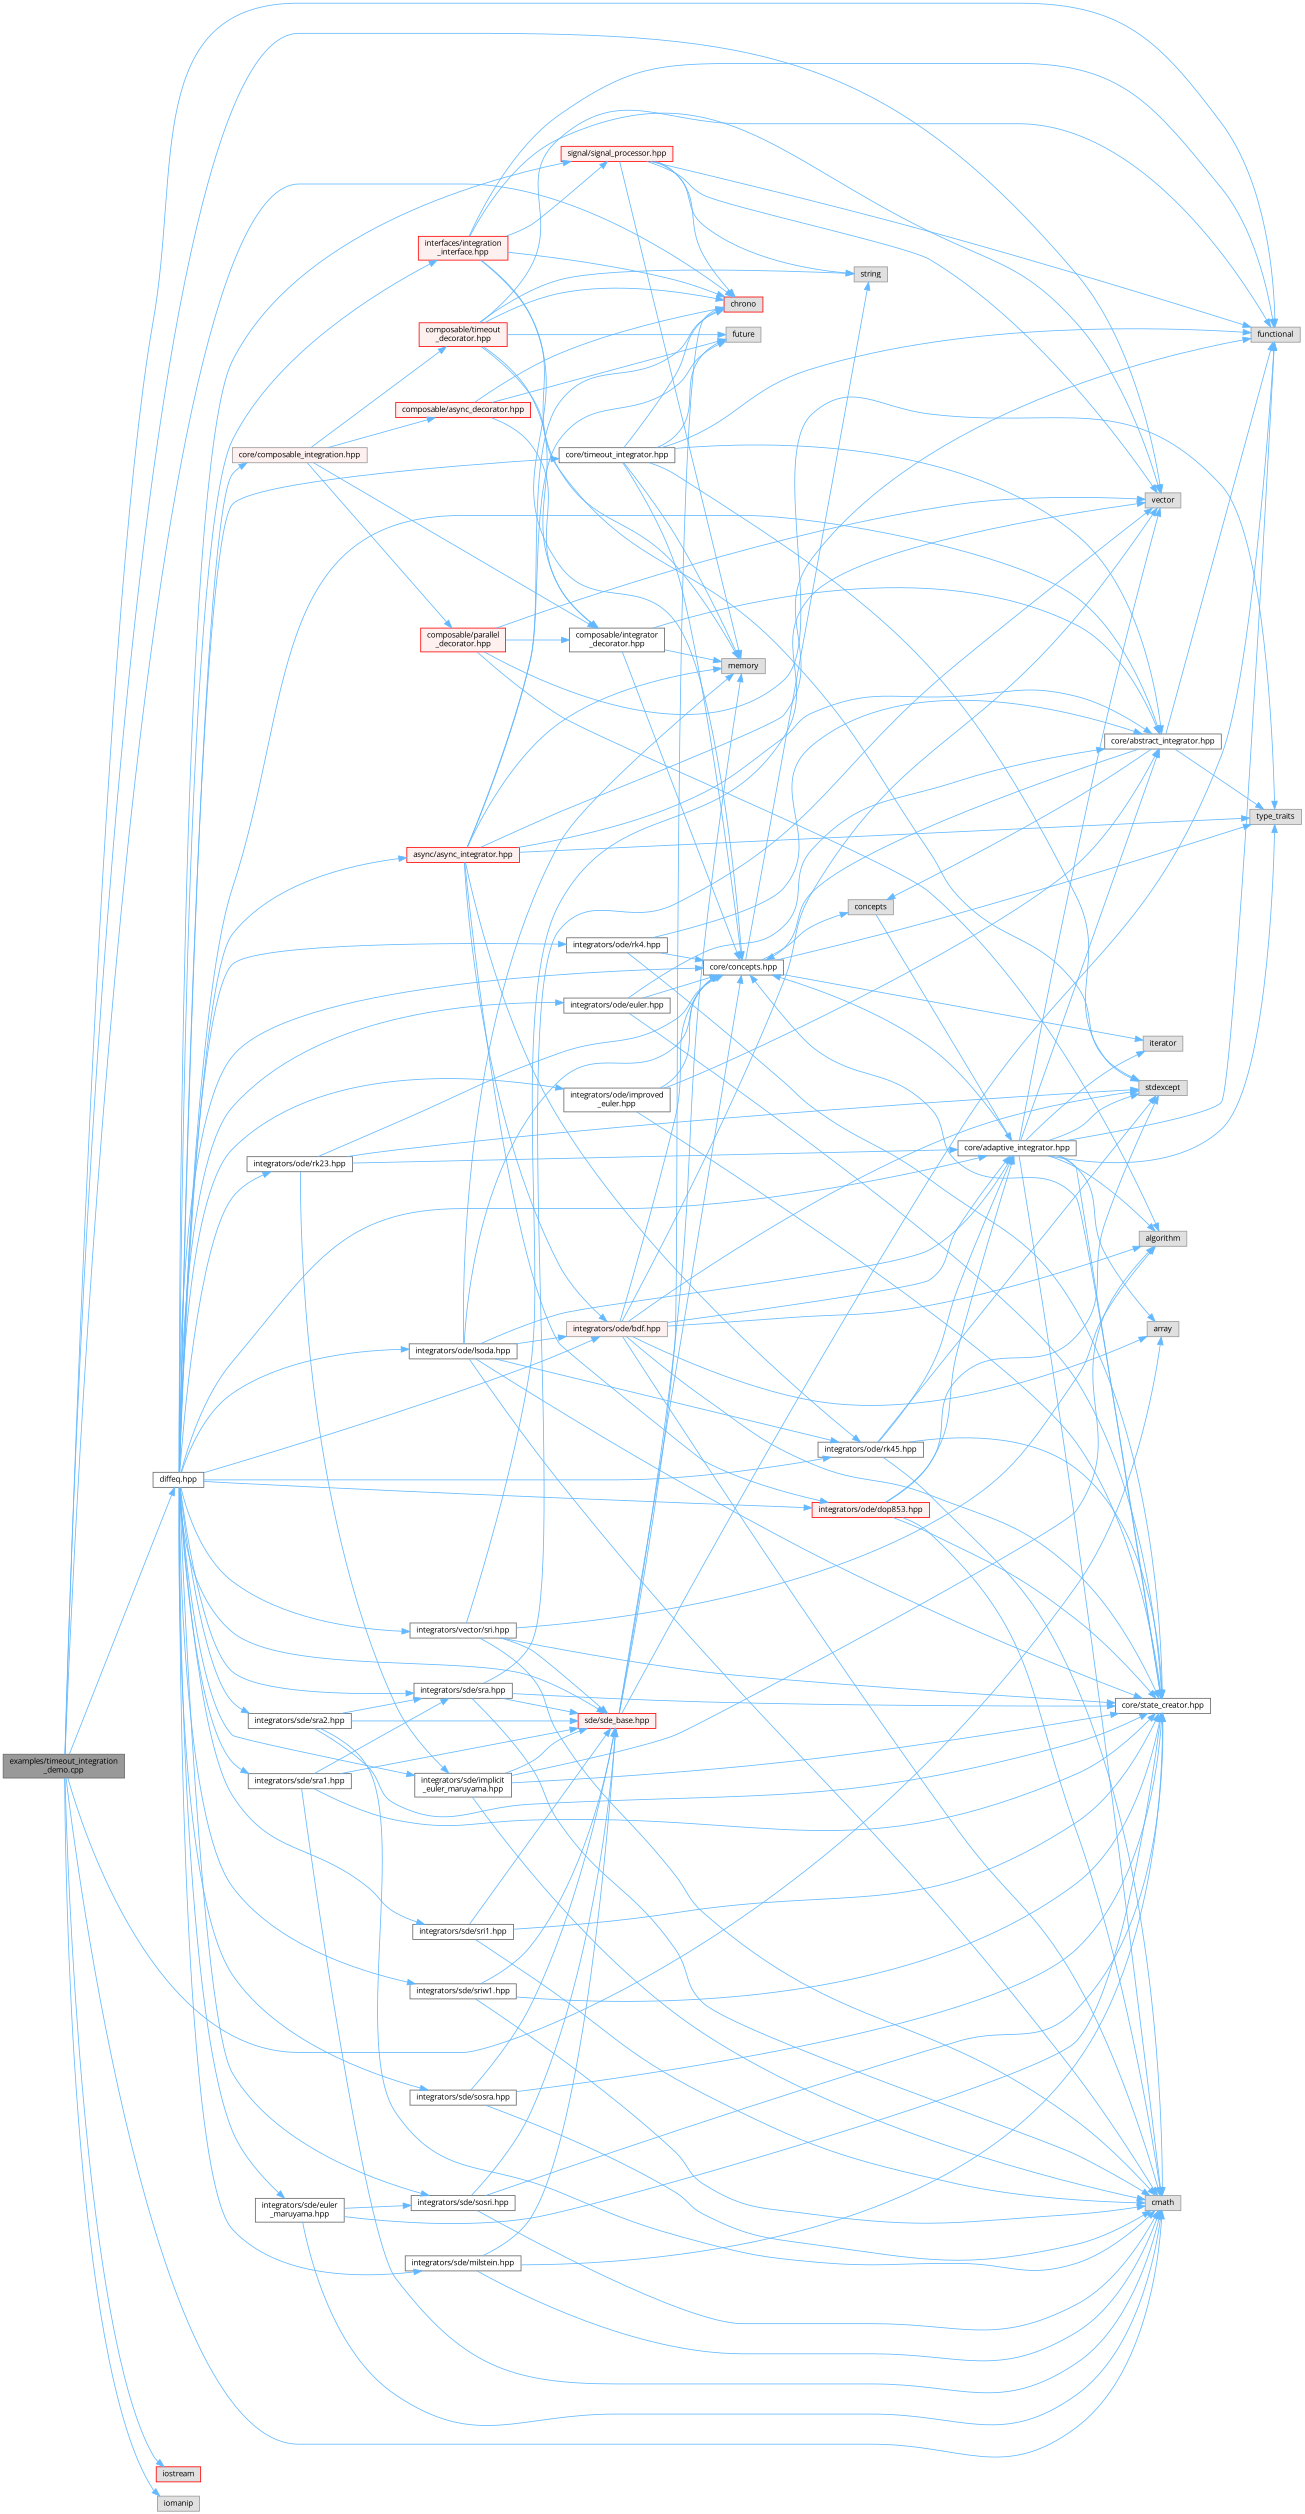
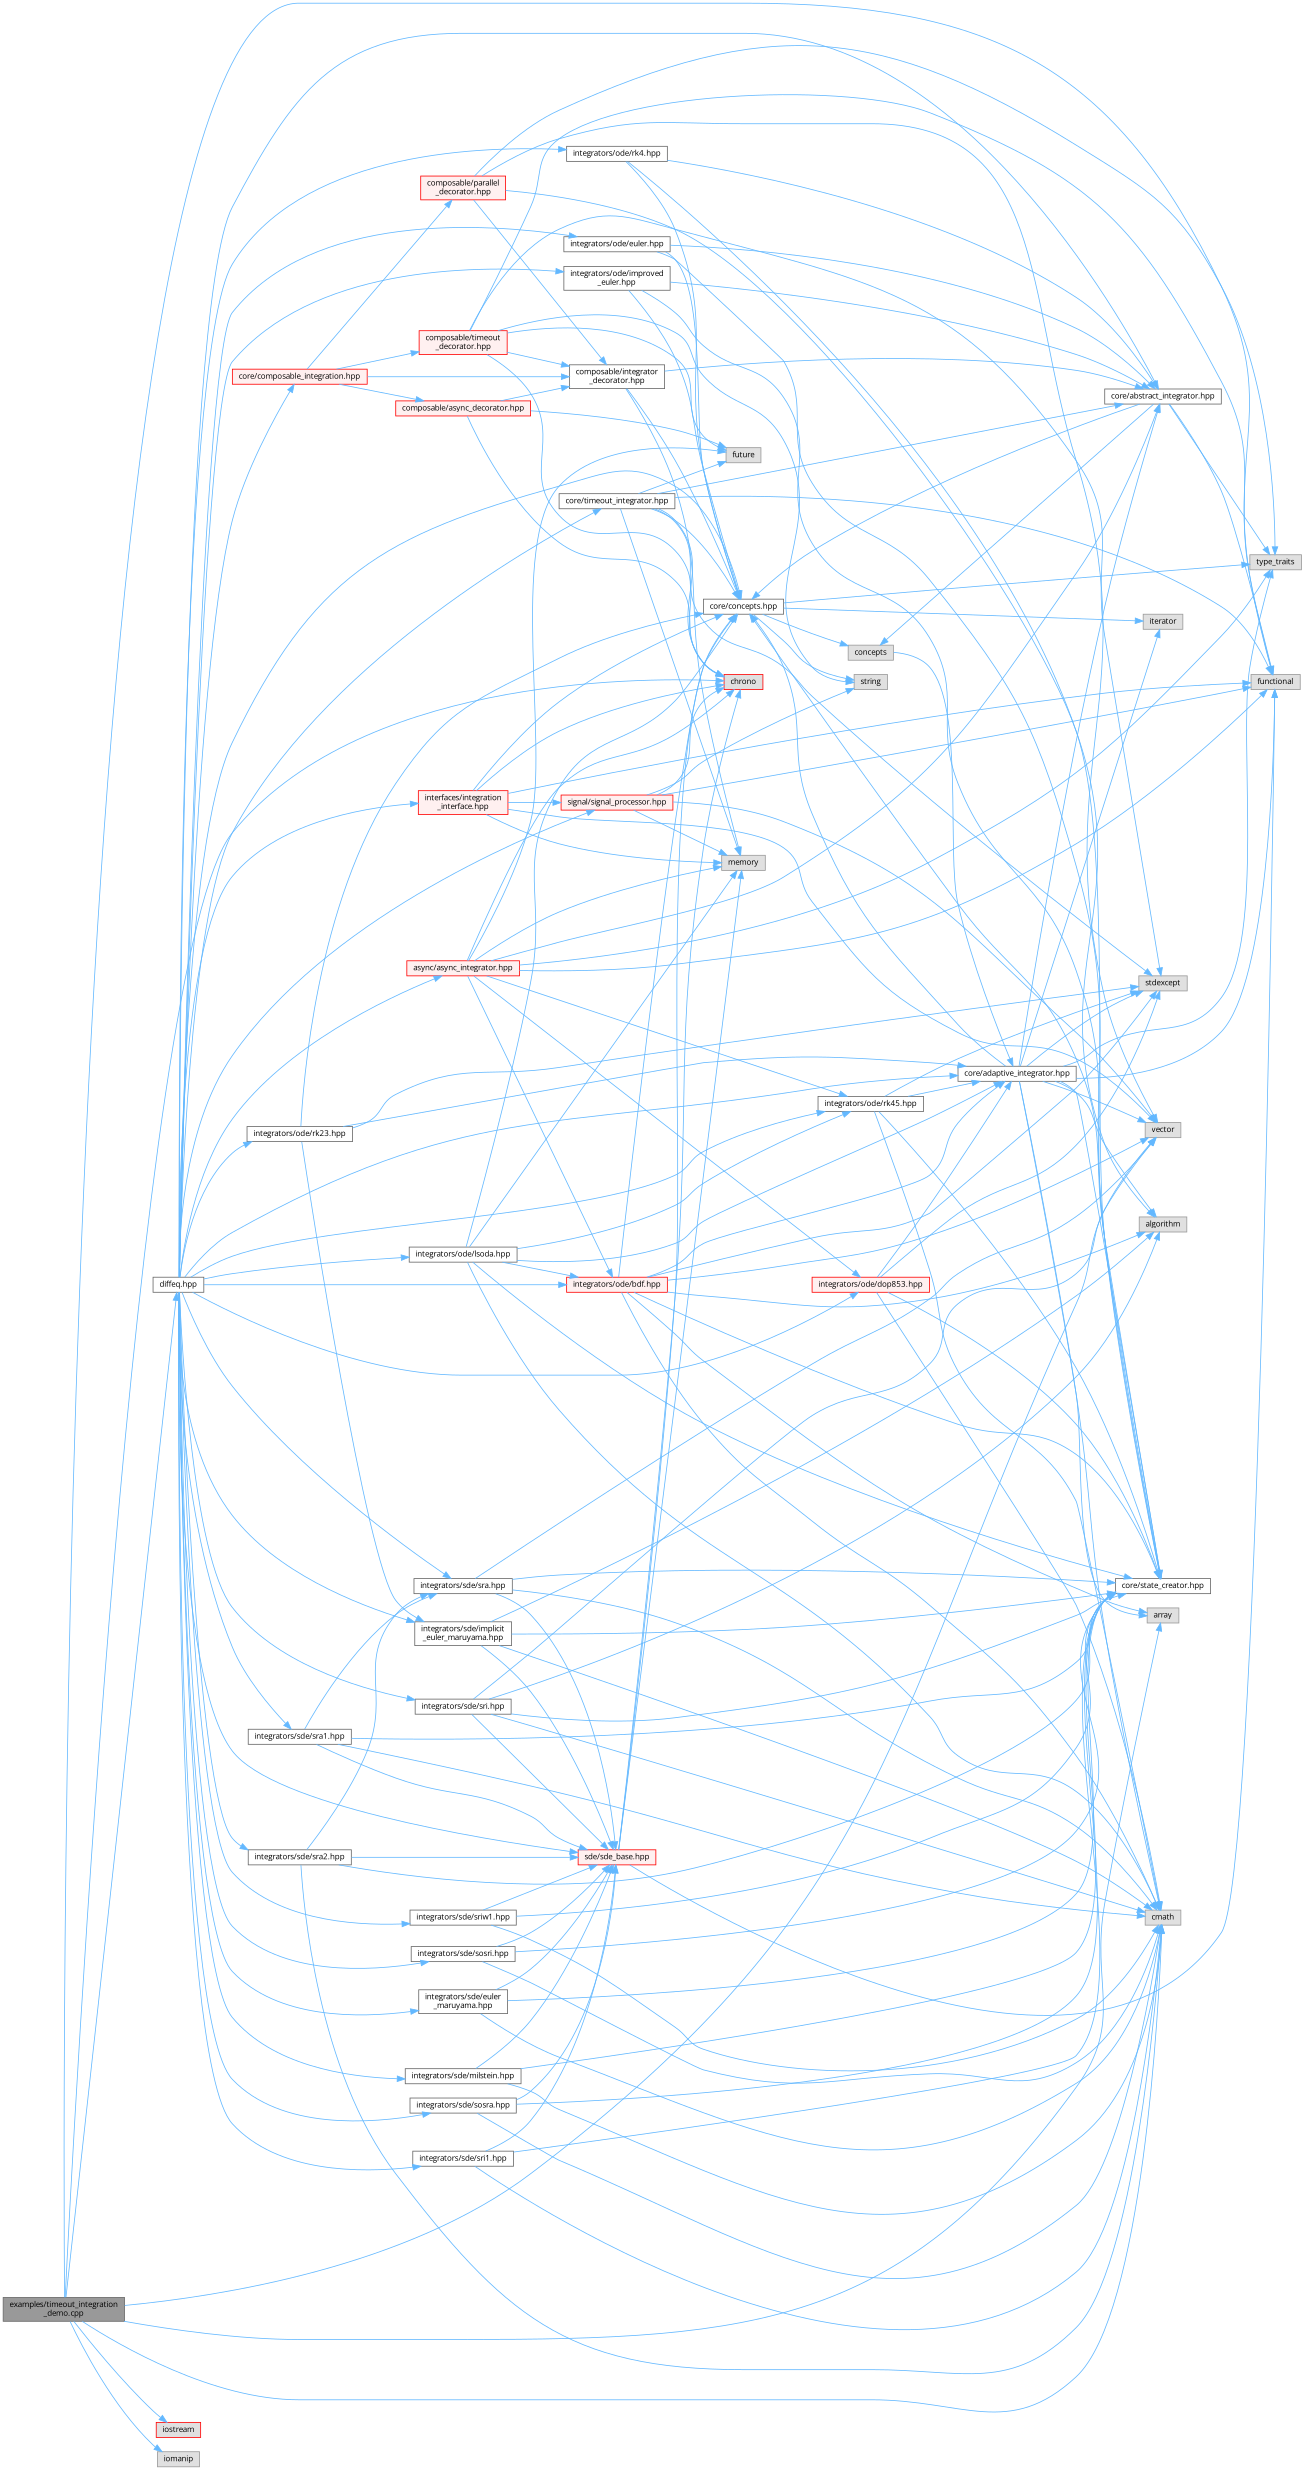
node "core/composable_integration.hpp": color grey60 -> red
node "integrators/ode/bdf.hpp": color grey60 -> red
node "integrators/vector/sri.hpp": label "integrators/vector/sri.hpp" -> "integrators/sde/sri.hpp"
edge "integrators/sde/euler _maruyama.hpp" -> "integrators/sde/sosri.hpp": now "integrators/sde/euler _maruyama.hpp" -> "sde/sde_base.hpp"
